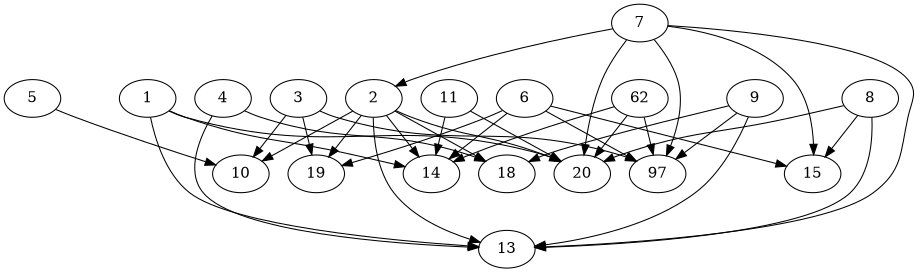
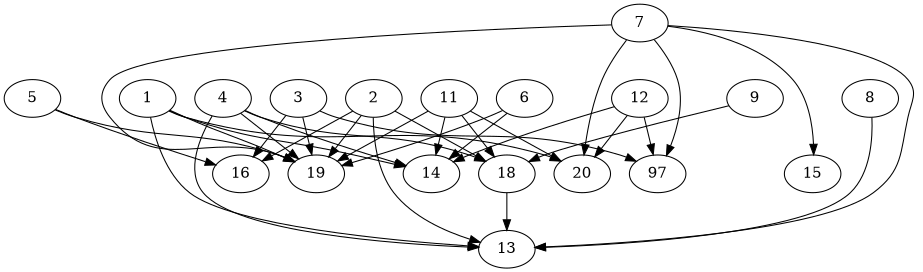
edge "7" -> "2": now "7" -> "19"
node "62": label "62" -> "12"
edge "9" -> "97": removed
edge "4" -> "19": added
edge "11" -> "19": added
edge "2" -> "20": removed
edge "8" -> "20": removed
edge "11" -> "18": added
edge "6" -> "97": removed
edge "2" -> "14": now "4" -> "14"
edge "8" -> "15": removed
edge "1" -> "19": added
edge "5" -> "19": added
edge "6" -> "15": removed
node "10": label "10" -> "16"
edge "9" -> "13": now "18" -> "13"
